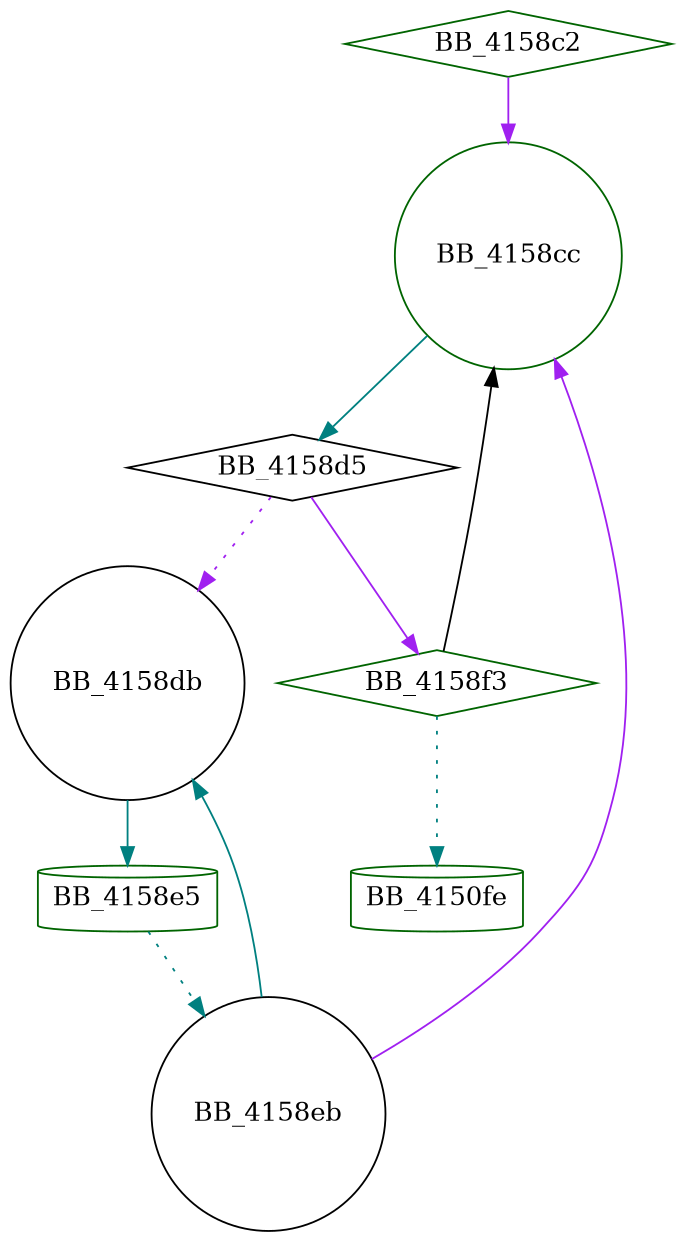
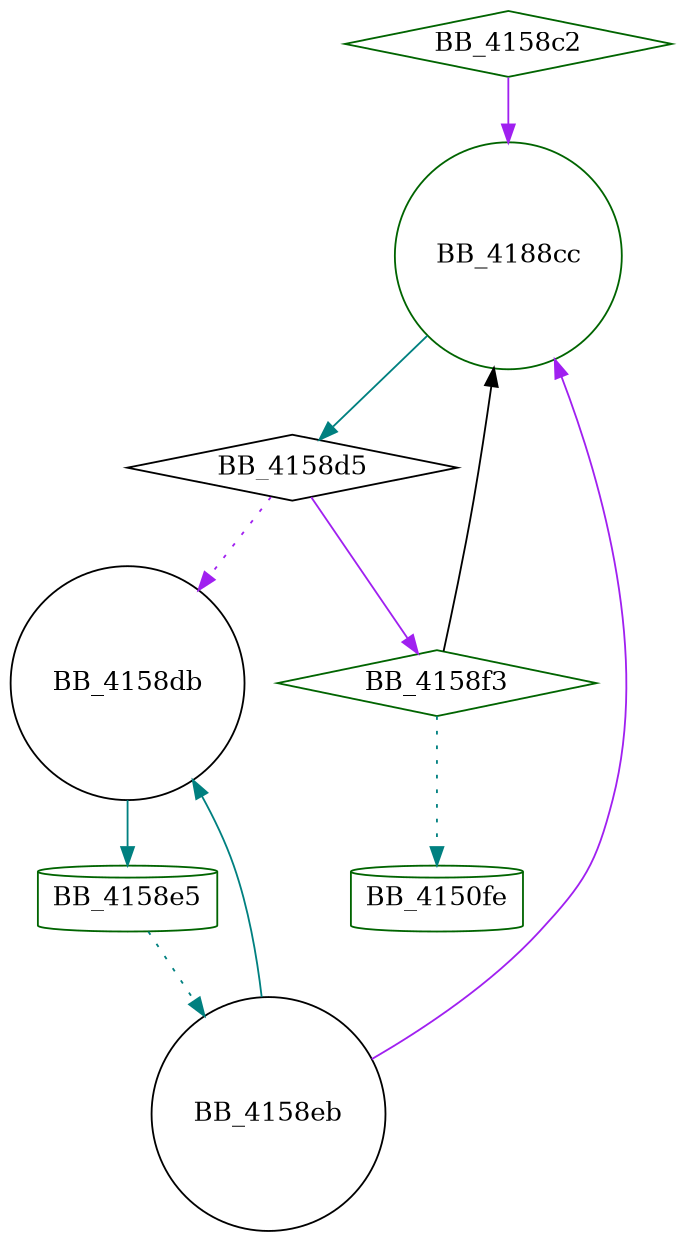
node "BB_4158cc": label "BB_4158cc" -> "BB_4188cc"
